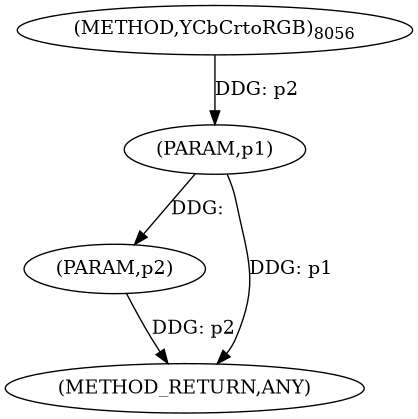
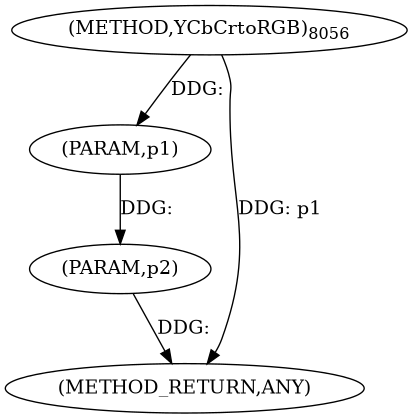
edge "(METHOD,YCbCrtoRGB)" -> "(PARAM,p1)": label "DDG: p2" -> "DDG: "
edge "(PARAM,p1)" -> "(METHOD_RETURN,ANY)": now "(METHOD,YCbCrtoRGB)" -> "(METHOD_RETURN,ANY)"
edge "(PARAM,p2)" -> "(METHOD_RETURN,ANY)": label "DDG: p2" -> "DDG: "
